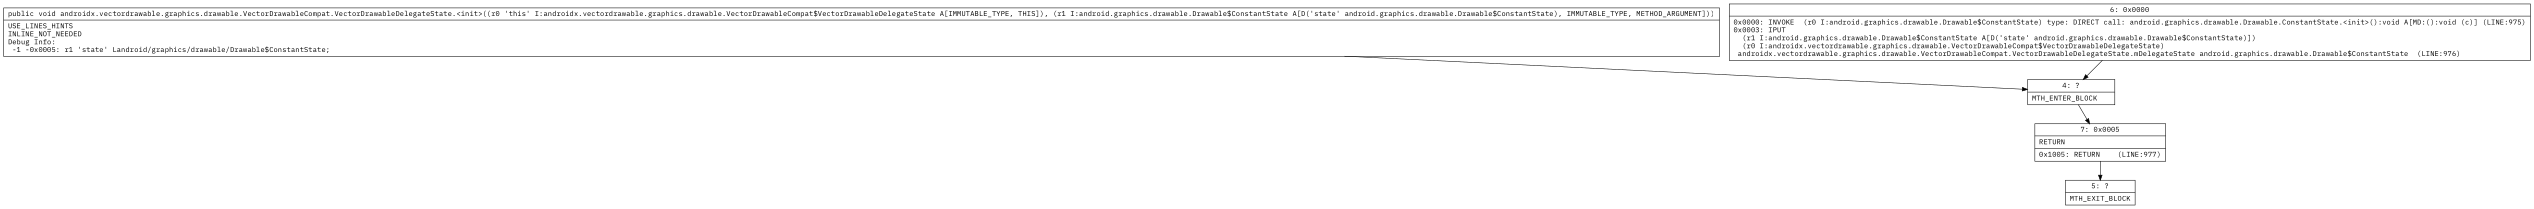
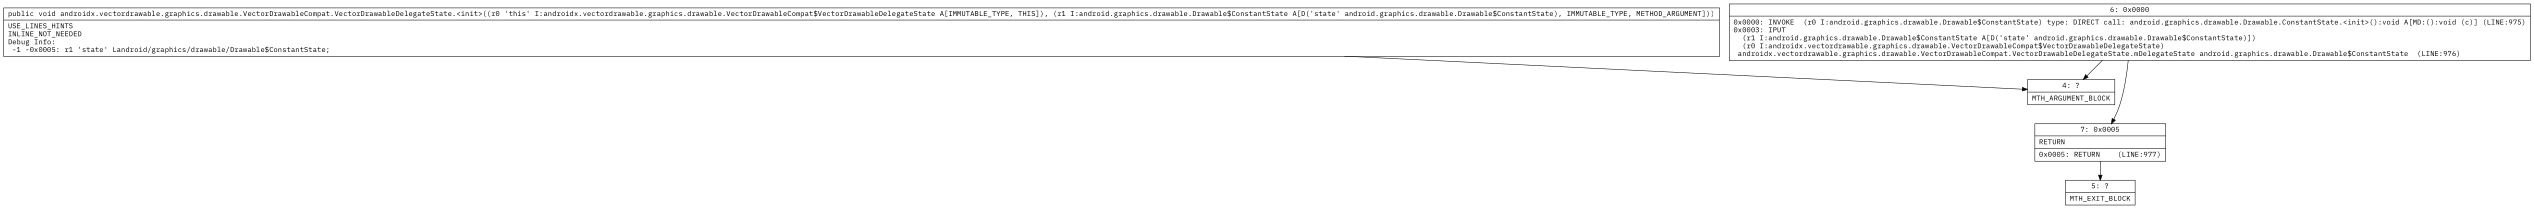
node "4: ?": text "MTH_ENTER_BLOCK" -> "MTH_ARGUMENT_BLOCK"
edge "4: ?" -> "7: 0x0005": now "6: 0x0000" -> "7: 0x0005"
node "7: 0x0005": text "0x1005: RETURN    (LINE:977)" -> "0x0005: RETURN    (LINE:977)"
